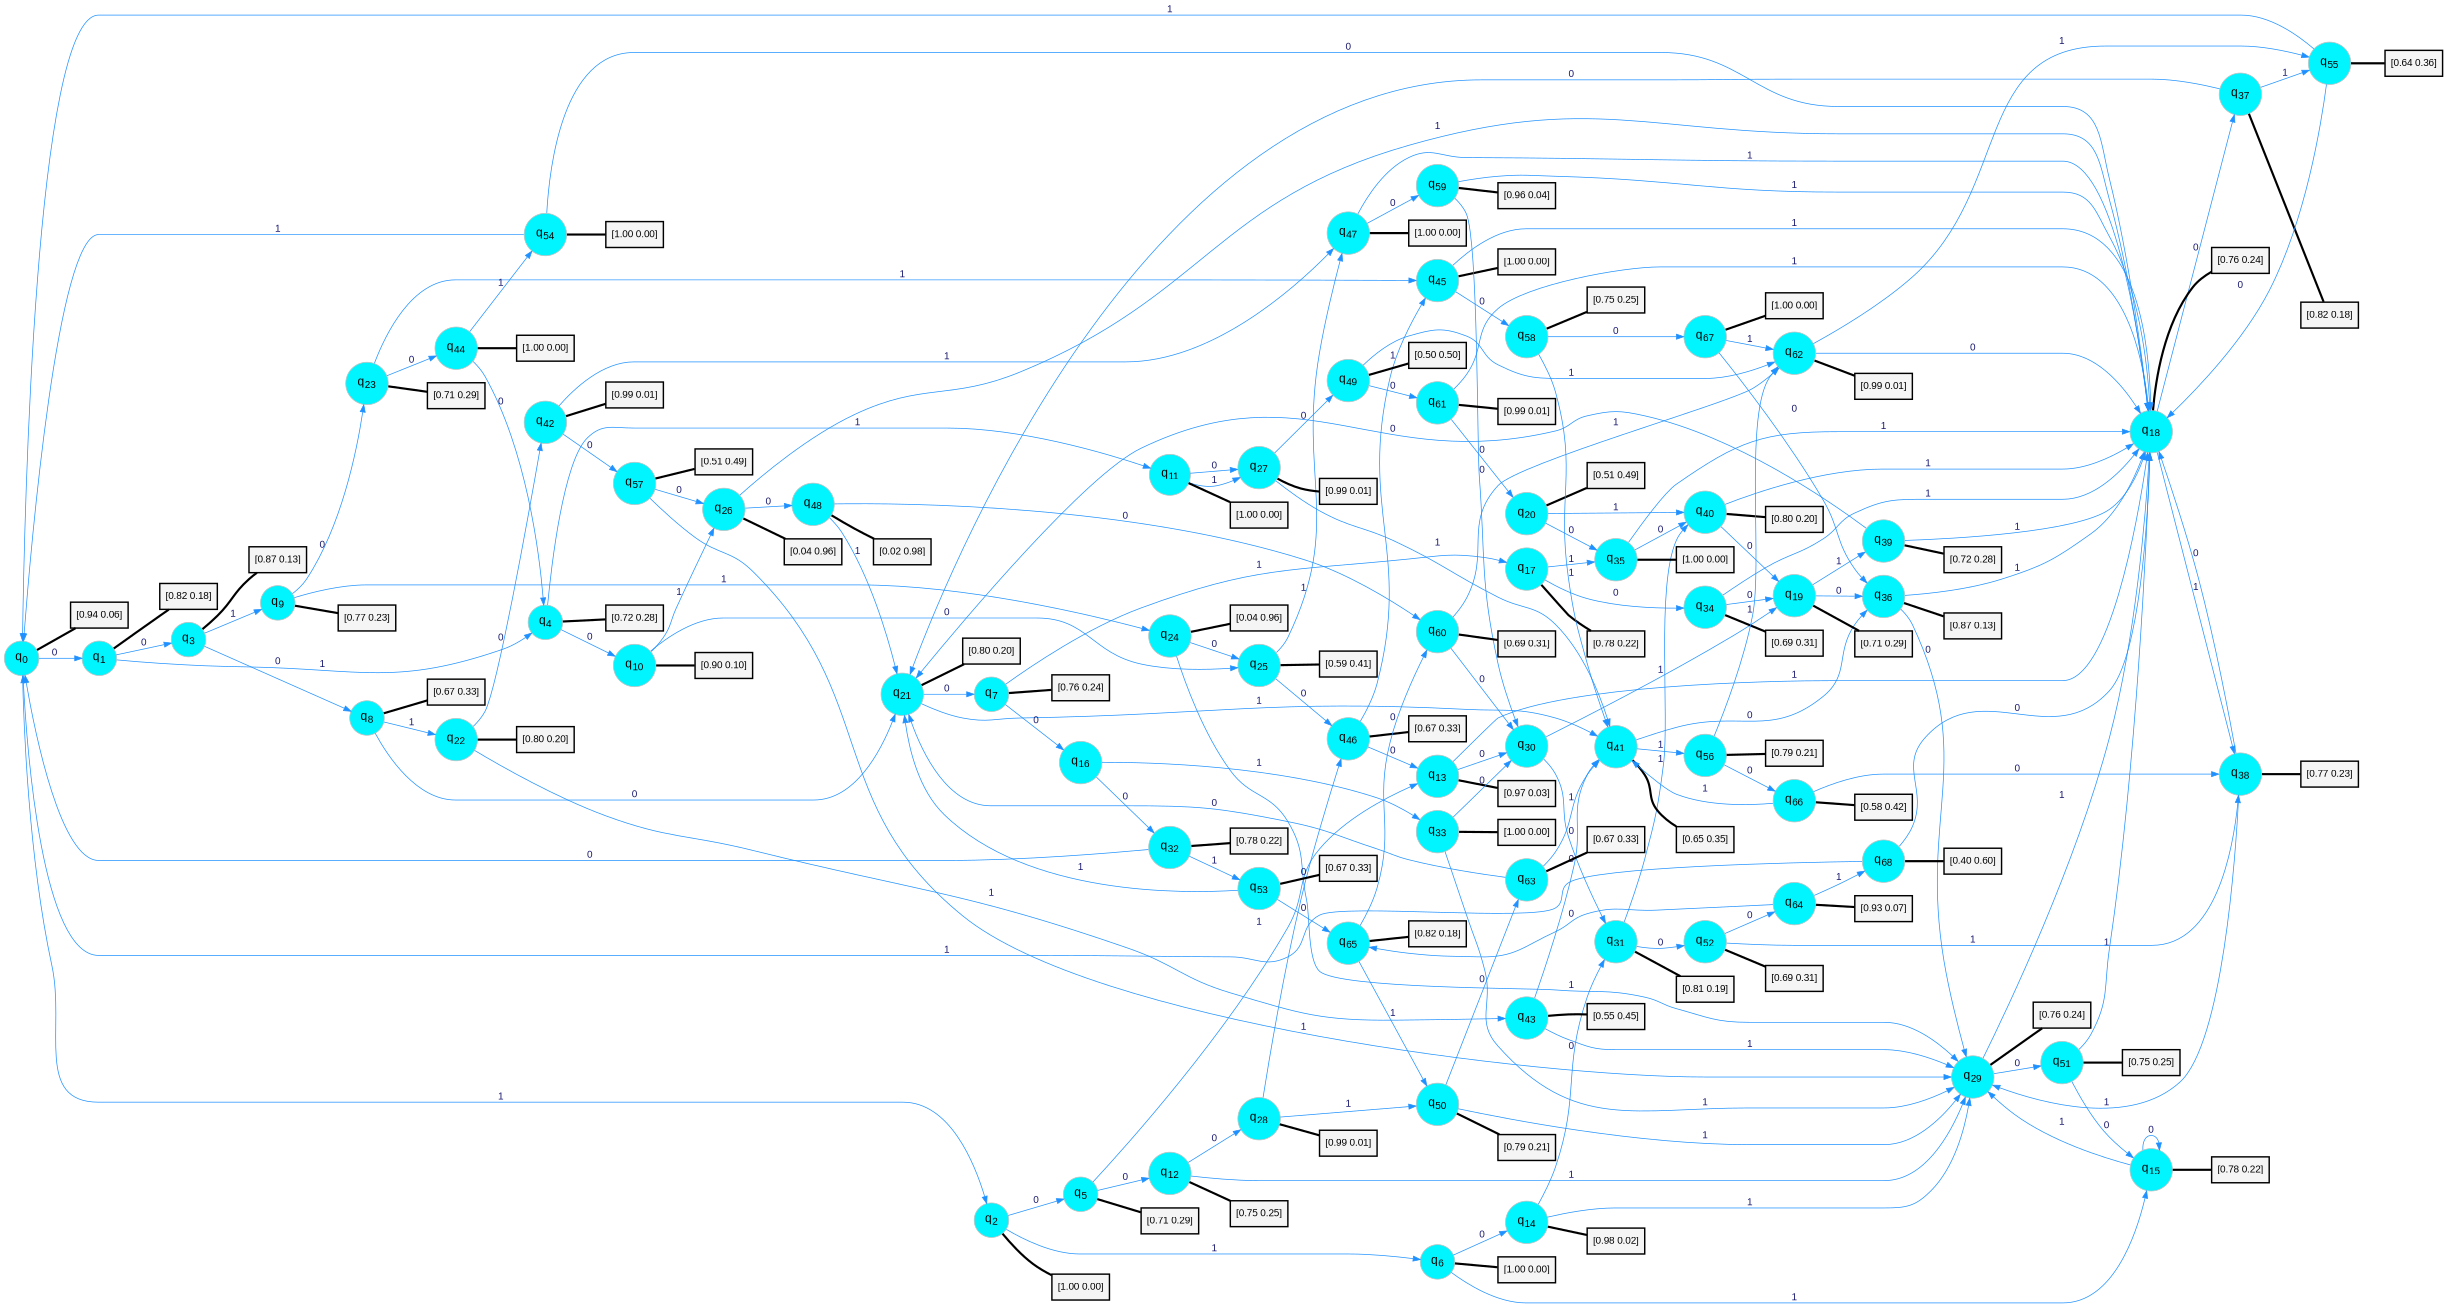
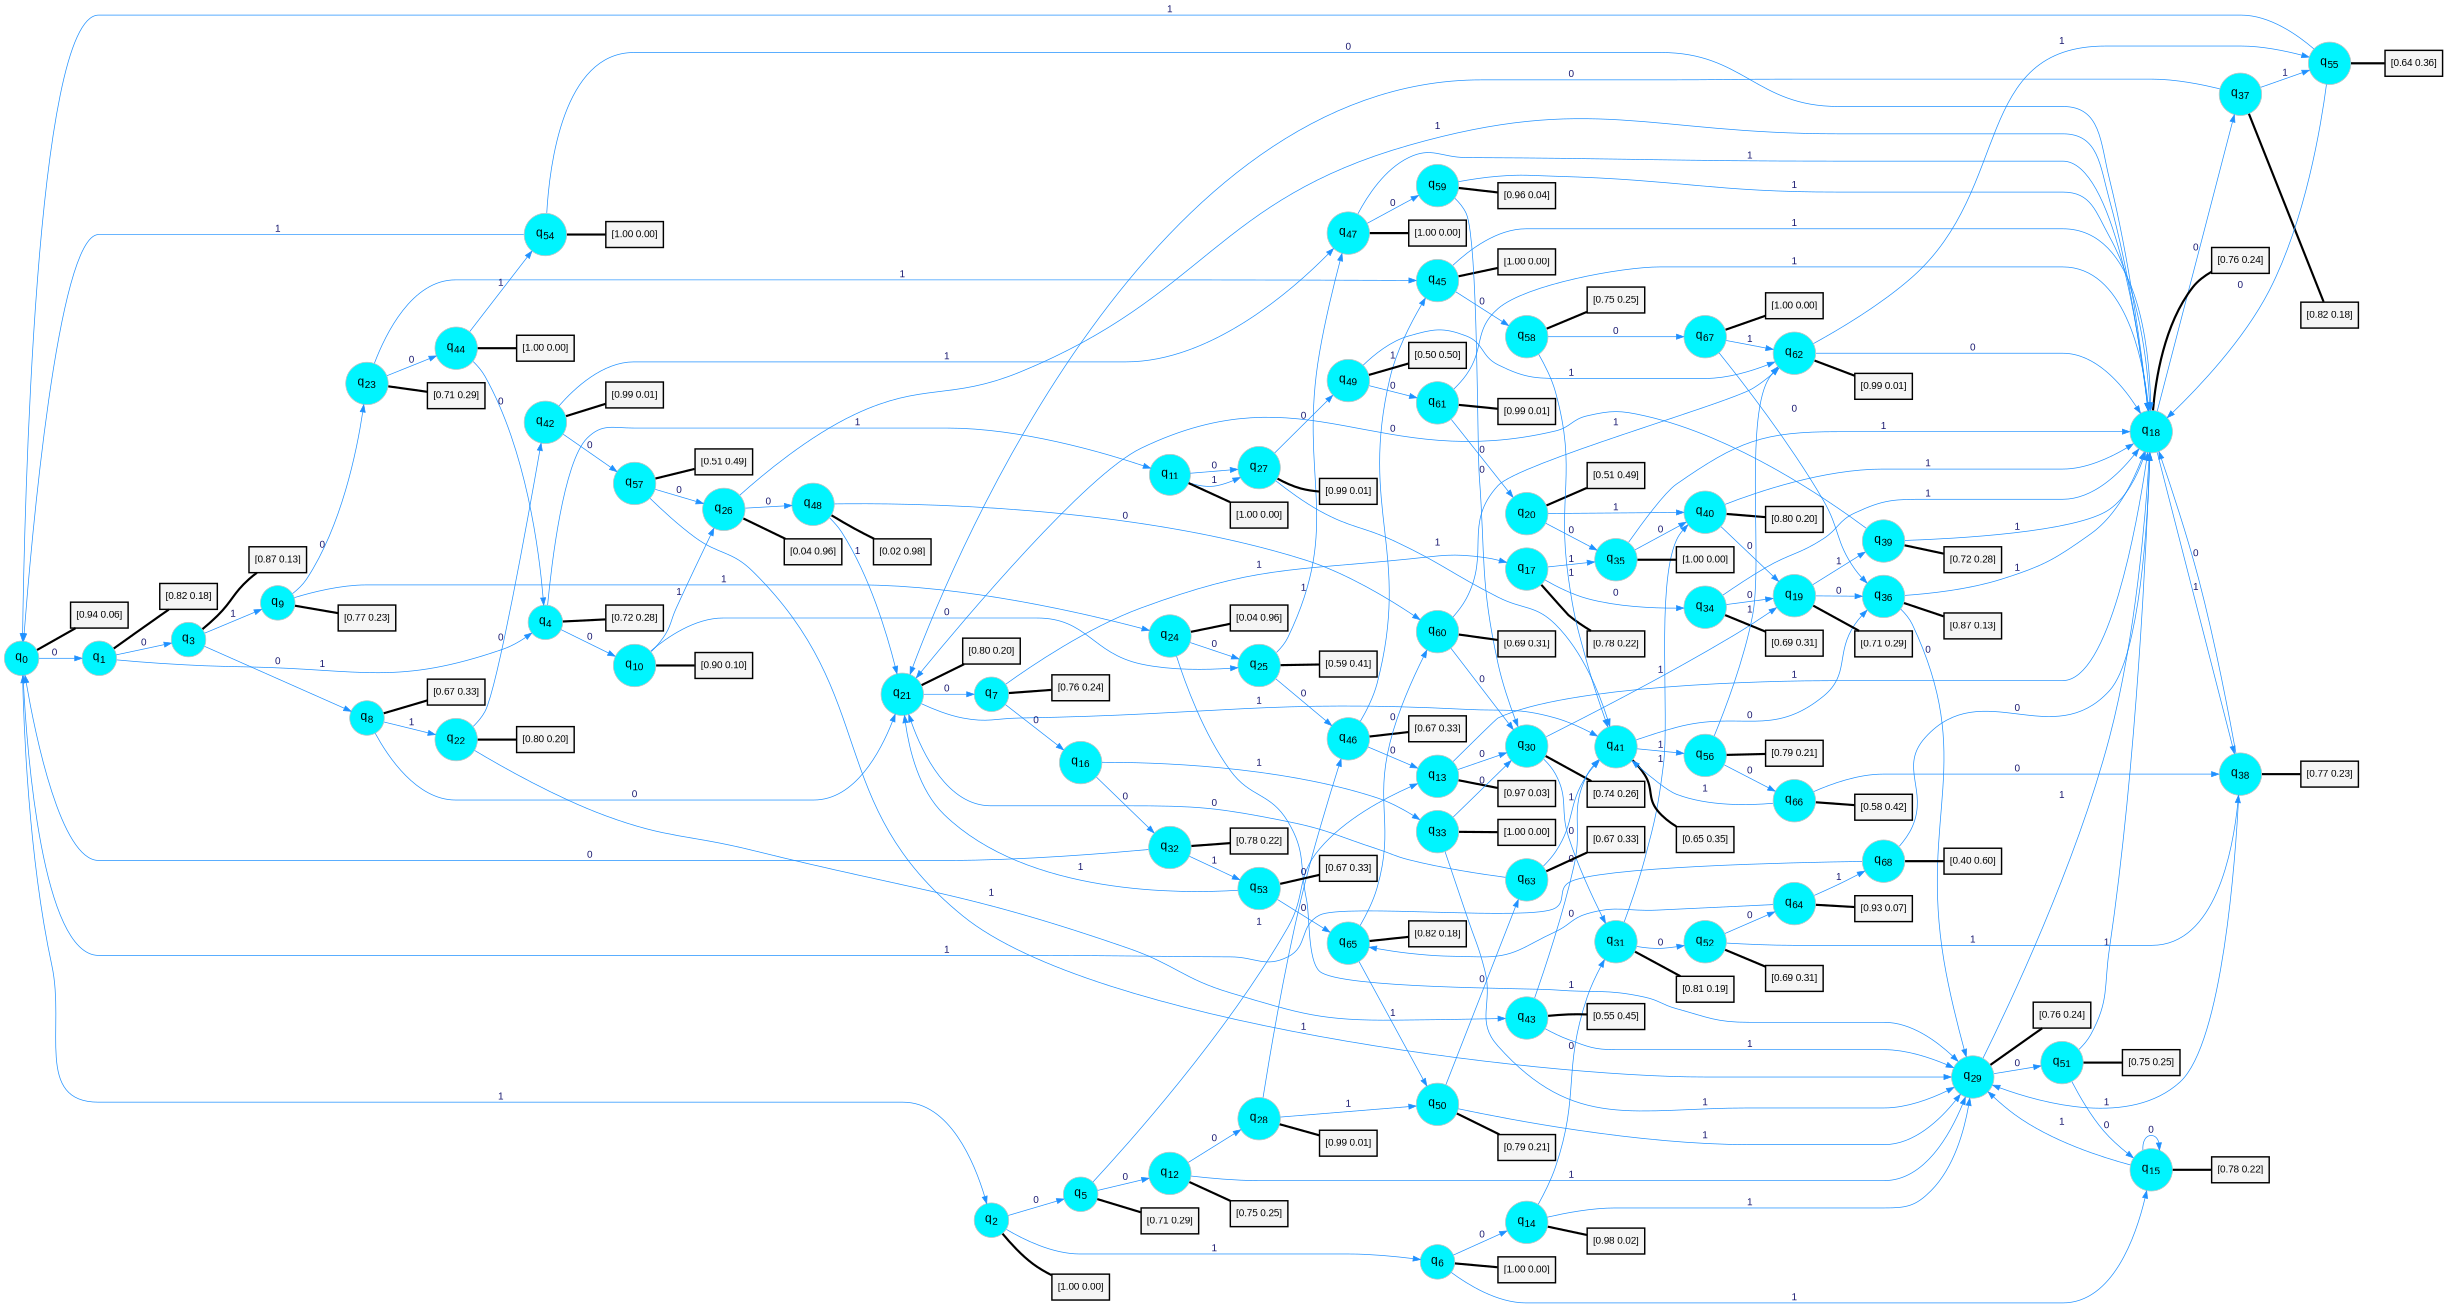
node "[0.74 0.26]": added
